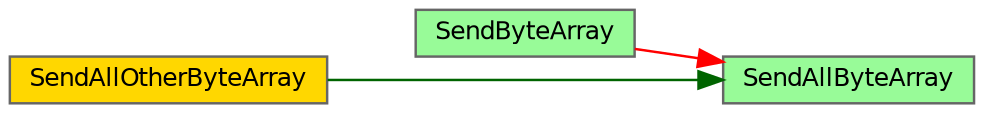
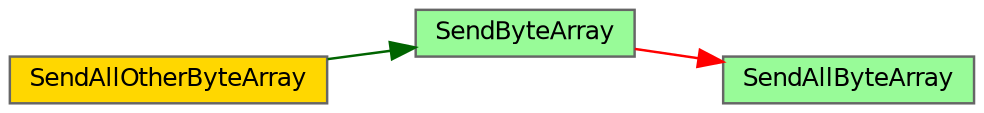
edge "SendAllOtherByteArray" -> "SendAllByteArray": now "SendAllOtherByteArray" -> "SendByteArray"
